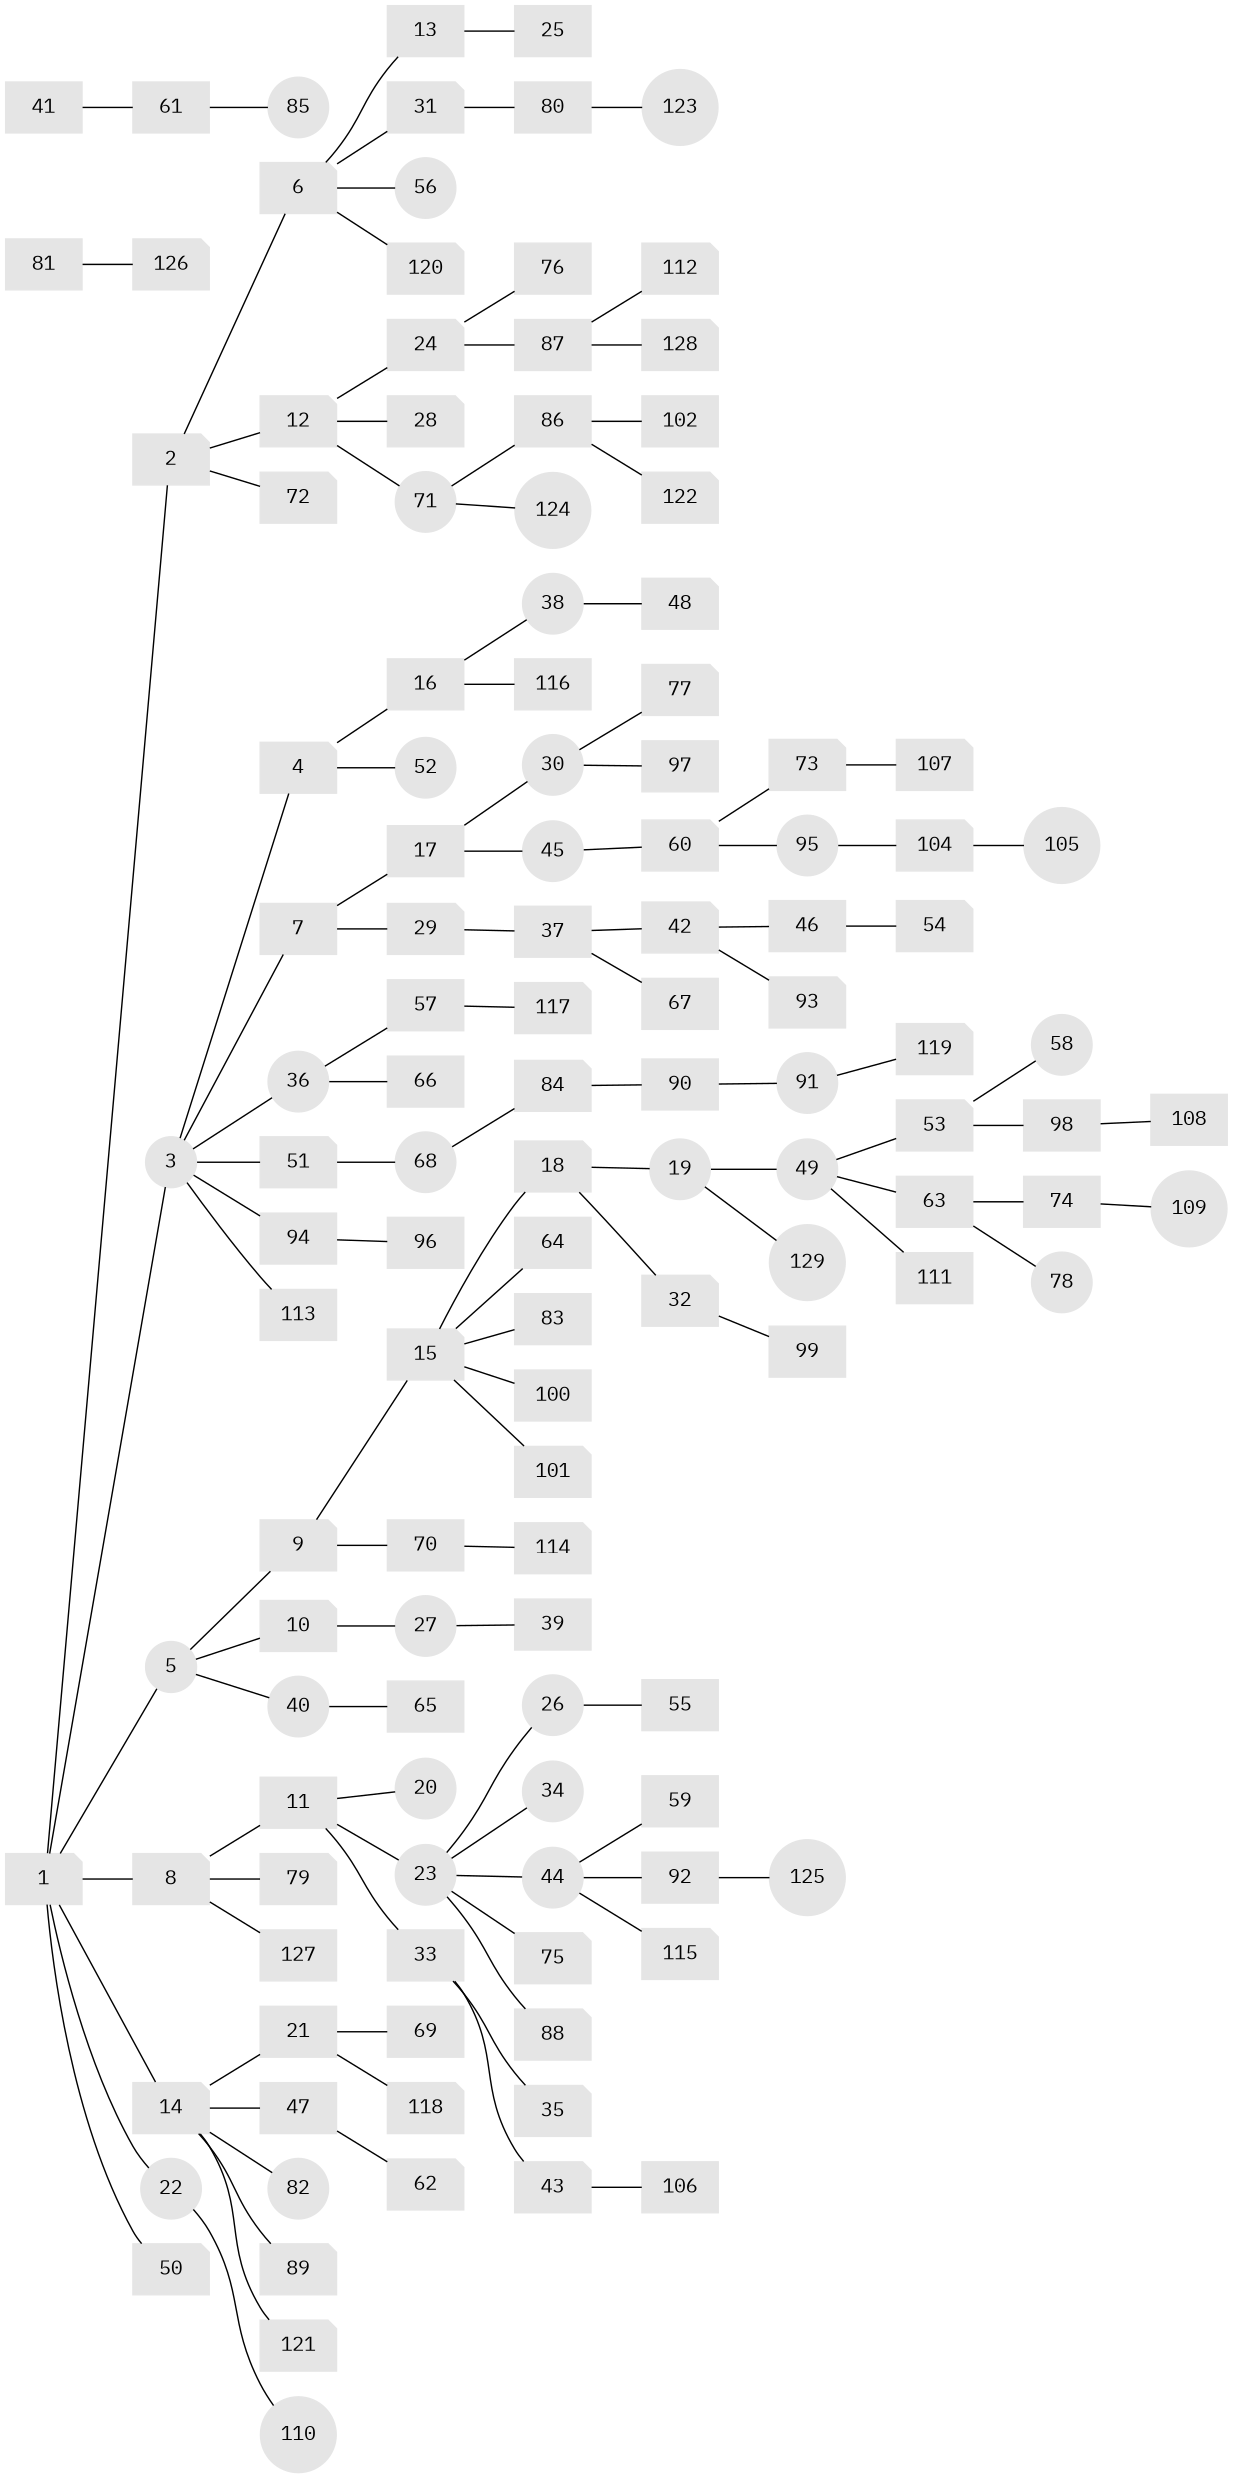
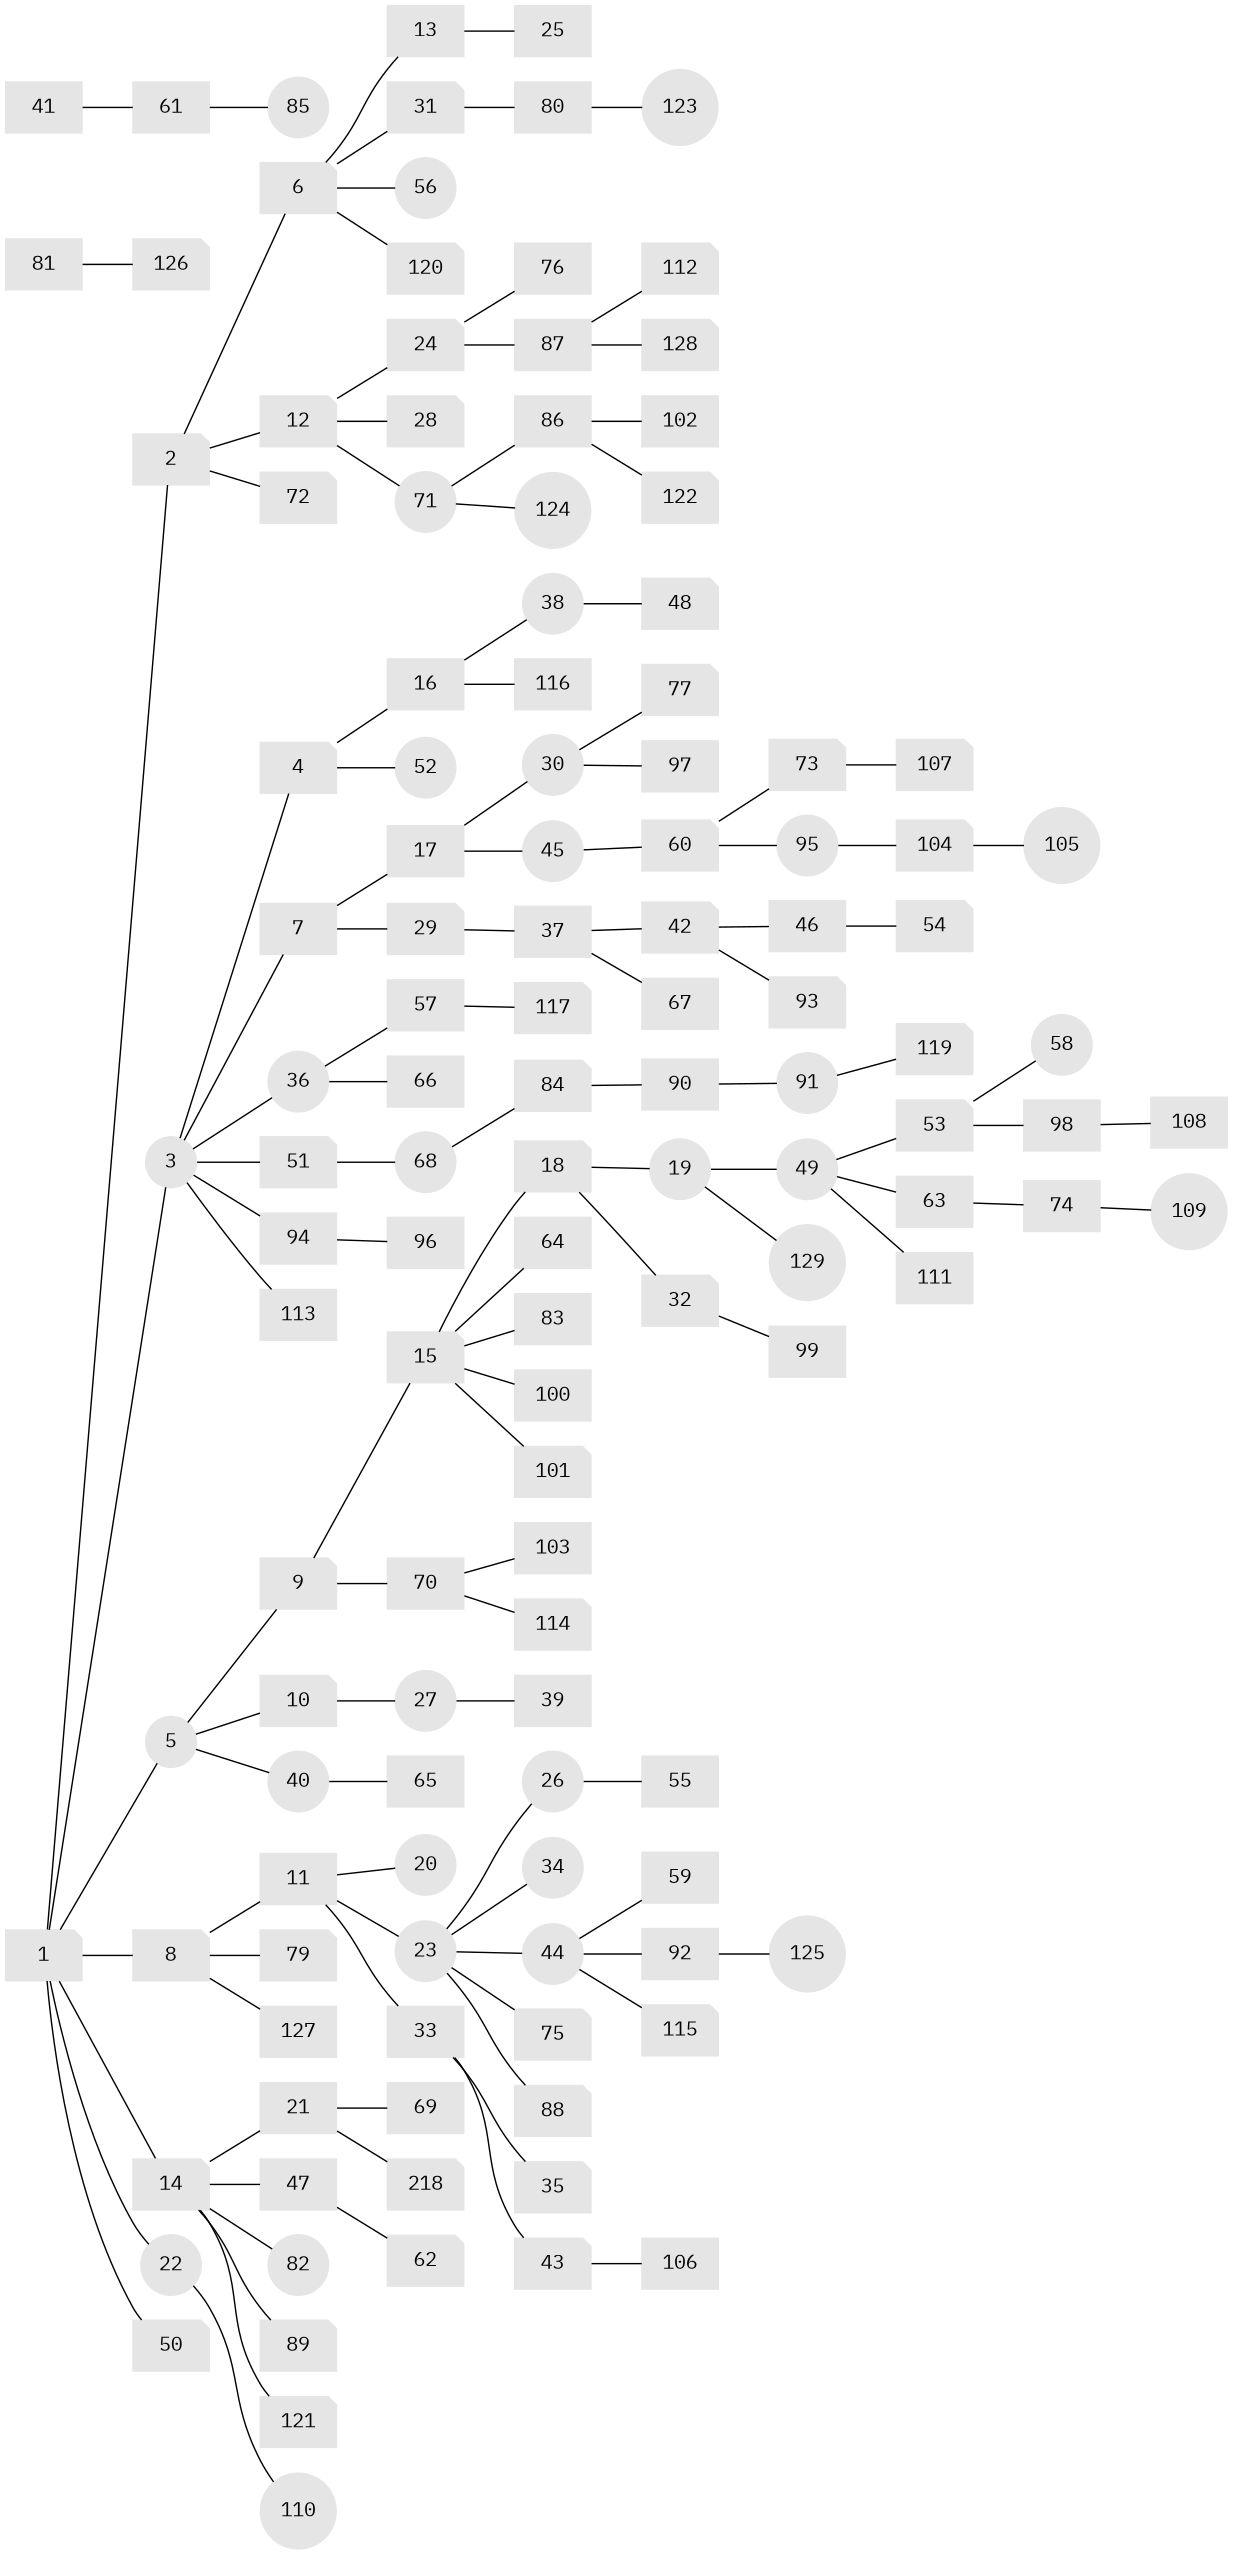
node "78": removed
node "103": added
node "118": label "118" -> "218"
